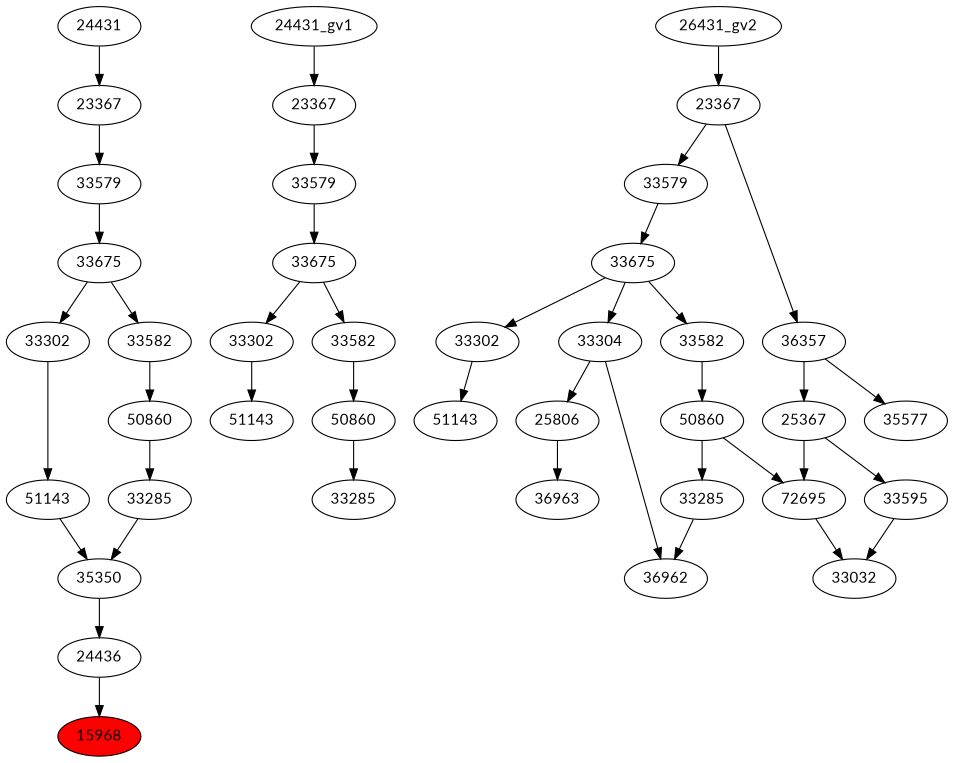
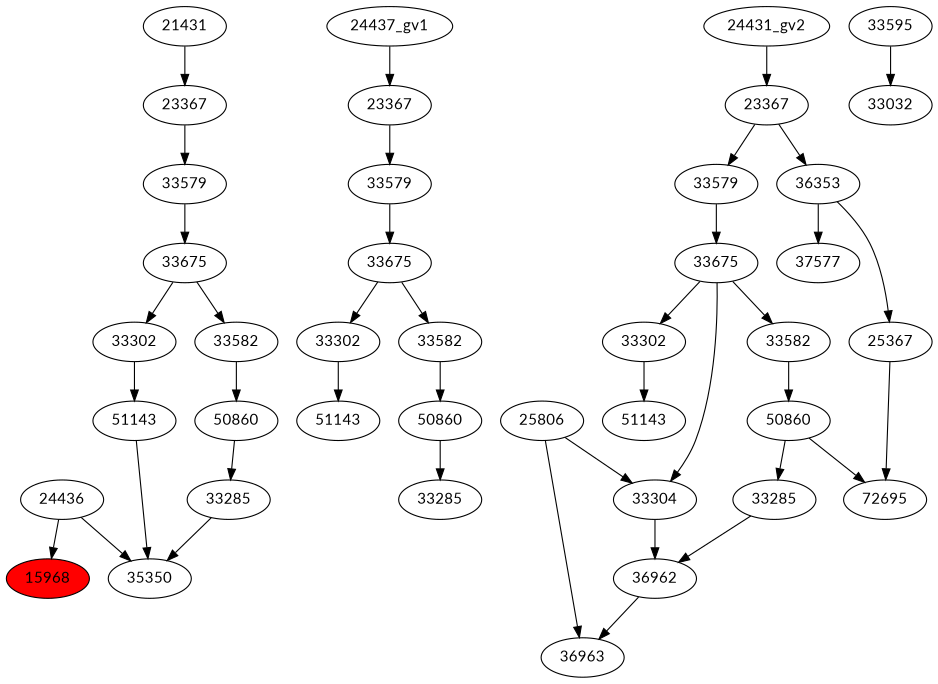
node "24431": label "24431" -> "21431"
node "24431_gv1": label "24431_gv1" -> "24437_gv1"
node "26431_gv2": label "26431_gv2" -> "24431_gv2"
node "36357": label "36357" -> "36353"
edge "33304" -> "25806": reversed
node "35577": label "35577" -> "37577"
edge "25367" -> "33595": removed
edge "72695" -> "33032": removed
edge "35350" -> "24436": reversed
edge "36962" -> "36963": added
